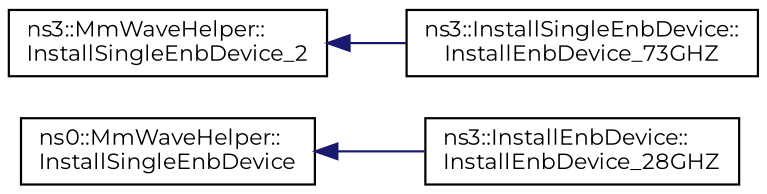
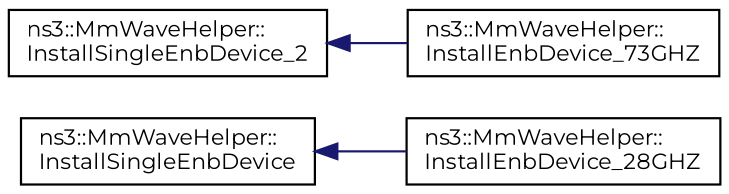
node "ns3::InstallSingleEnbDevice:: InstallEnbDevice_73GHZ": label "ns3::InstallSingleEnbDevice:: InstallEnbDevice_73GHZ" -> "ns3::MmWaveHelper:: InstallEnbDevice_73GHZ"
node "ns0::MmWaveHelper:: InstallSingleEnbDevice": label "ns0::MmWaveHelper:: InstallSingleEnbDevice" -> "ns3::MmWaveHelper:: InstallSingleEnbDevice"
node "ns3::InstallEnbDevice:: InstallEnbDevice_28GHZ": label "ns3::InstallEnbDevice:: InstallEnbDevice_28GHZ" -> "ns3::MmWaveHelper:: InstallEnbDevice_28GHZ"
